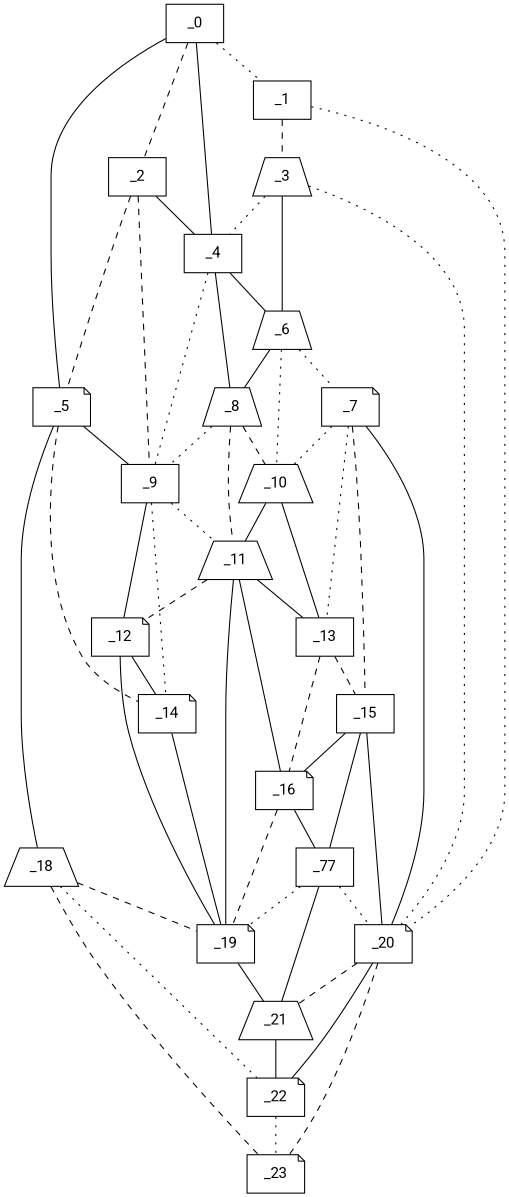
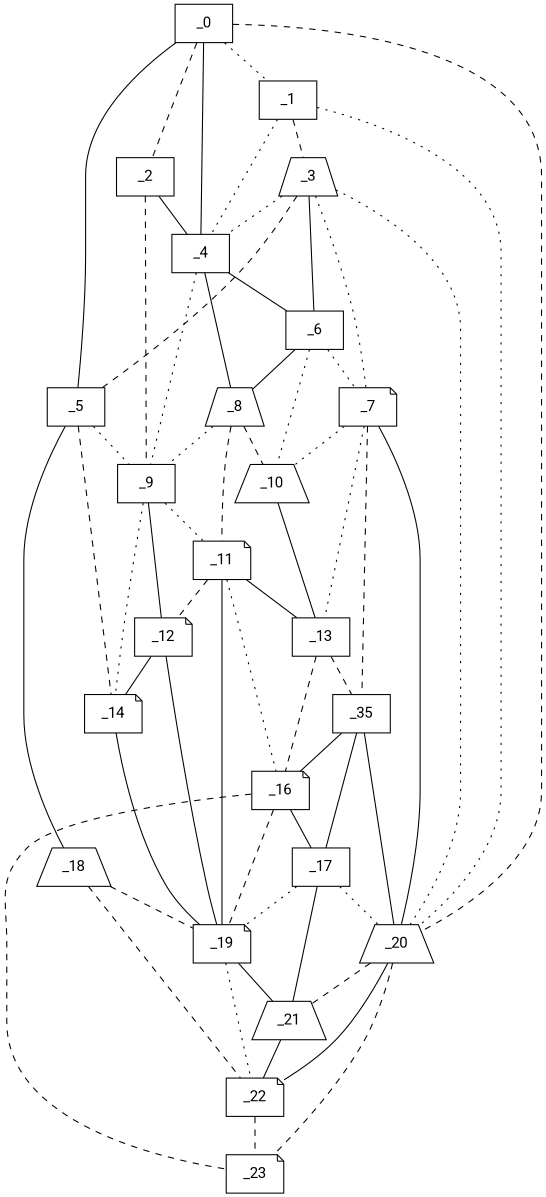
edge "_1" -- "_4": added
edge "_3" -- "_7": added
edge "_2" -- "_5": now "_3" -- "_5"
node "_6": shape trapezium -> box
edge "_0" -- "_20": added
node "_5": shape note -> box
edge "_5" -- "_9": style solid -> dotted
edge "_10" -- "_11": removed
node "_11": shape trapezium -> note
edge "_11" -- "_16": style solid -> dotted
node "_15": label "_15" -> "_35"
node "_77": label "_77" -> "_17"
node "_20": shape note -> trapezium
edge "_18" -- "_22": style dotted -> dashed
edge "_19" -- "_22": added
edge "_18" -- "_23": now "_16" -- "_23"
edge "_22" -- "_23": style dotted -> dashed
